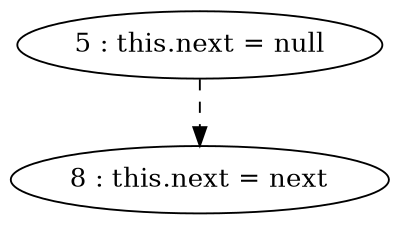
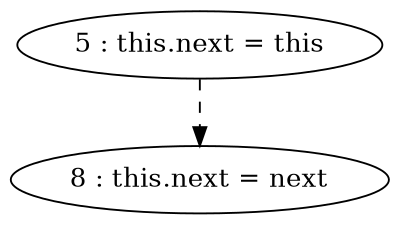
node "5 : this.next = null": label "5 : this.next = null" -> "5 : this.next = this"
